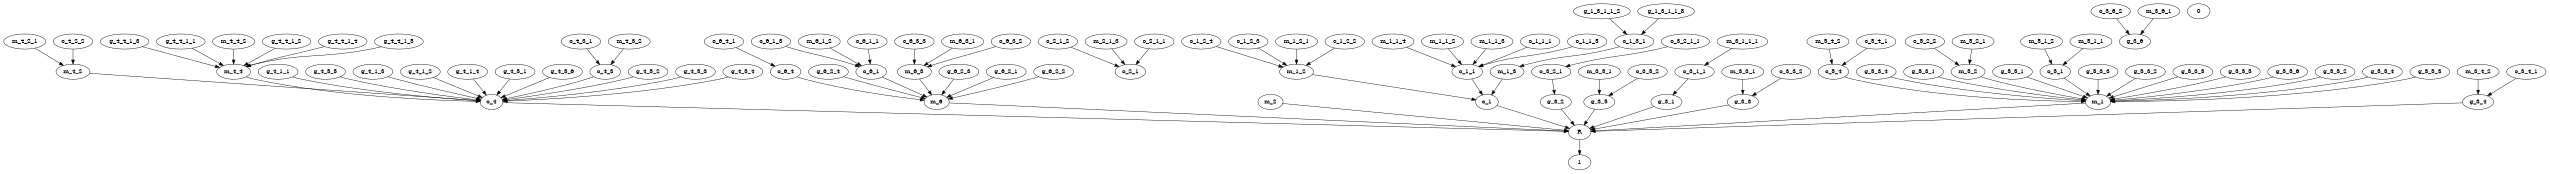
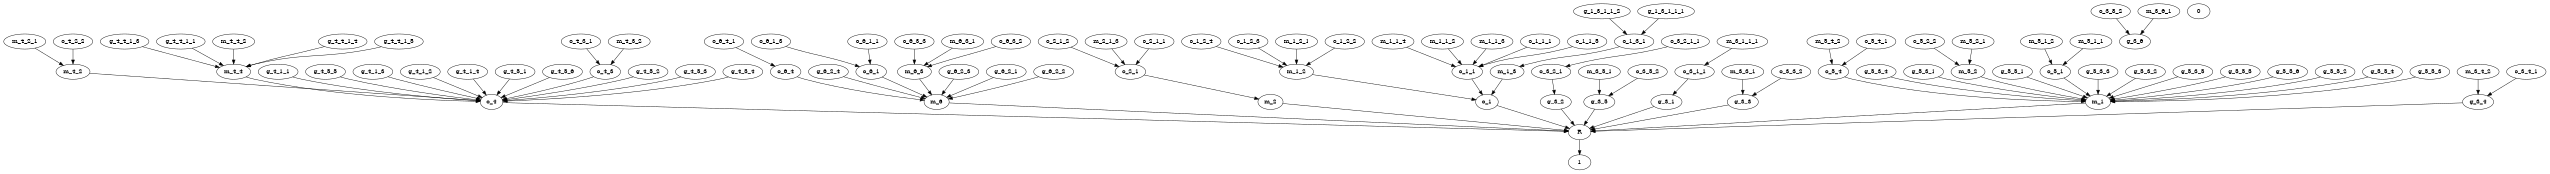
node "g_1_3_1_1_8": label "g_1_3_1_1_8" -> "g_1_3_1_1_1"
node "o_3_6_2": label "o_3_6_2" -> "o_3_8_2"
node "g_4_4_1_2": removed
node "m_6_1_2": removed
edge "o_2_1" -> "m_2": added
